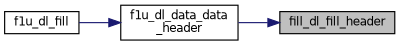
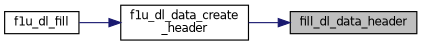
node "f1u_dl_data_data _header": label "f1u_dl_data_data _header" -> "f1u_dl_data_create _header"
node "fill_dl_fill_header": label "fill_dl_fill_header" -> "fill_dl_data_header"
